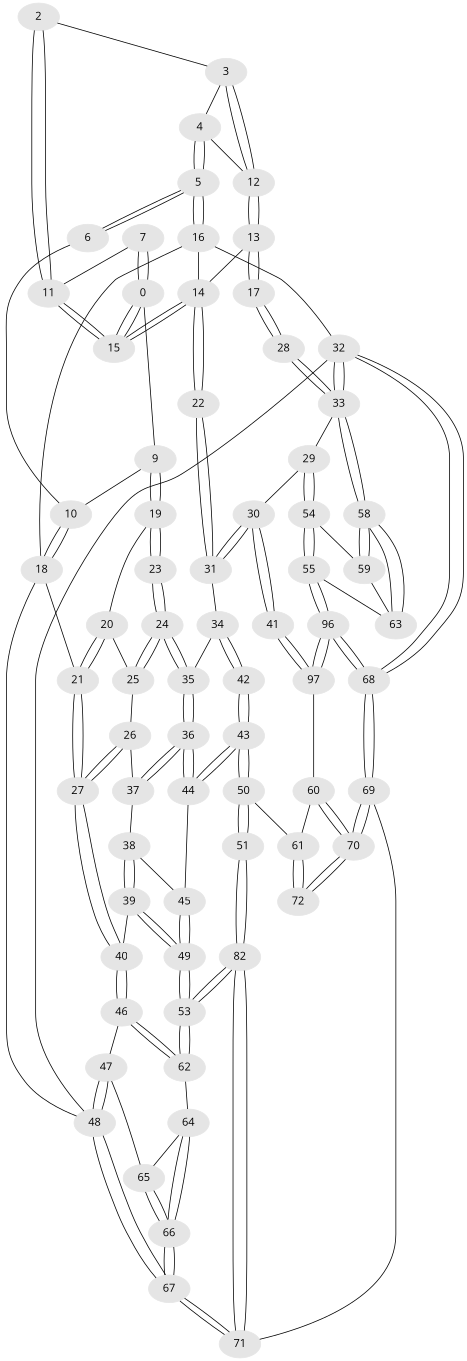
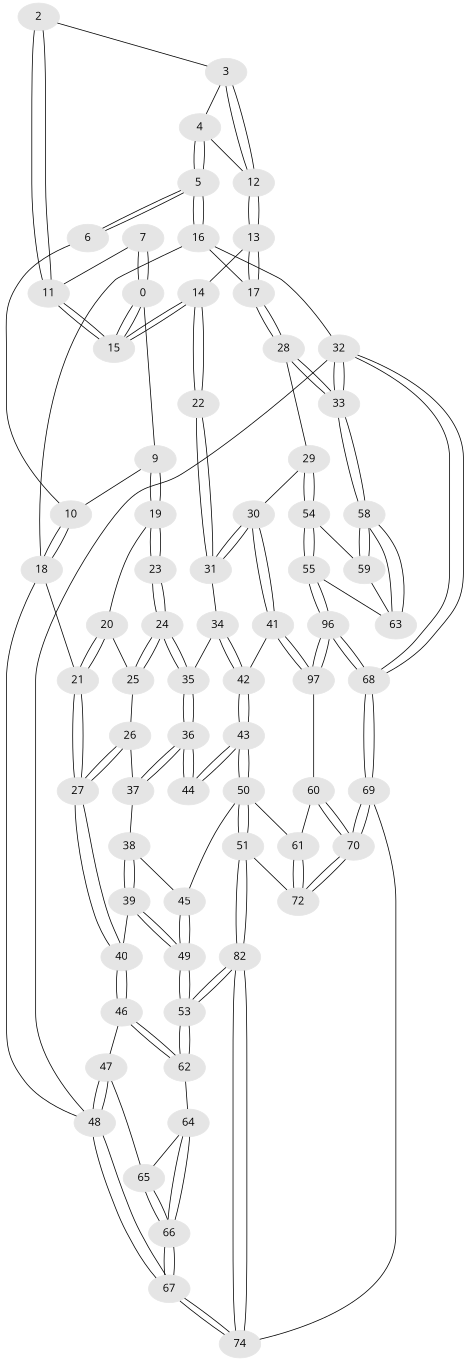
edge "16" -- "14": now "16" -- "17"
edge "33" -- "29": now "28" -- "29"
edge "41" -- "42": added
edge "44" -- "45": now "50" -- "45"
edge "51" -- "72": added
node "71": label "71" -> "74"
